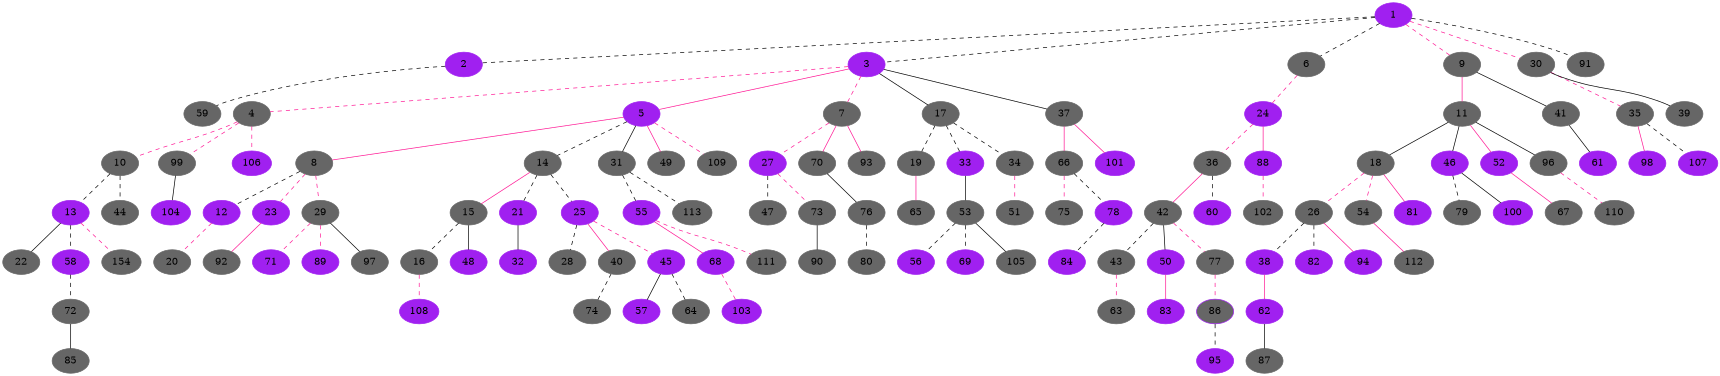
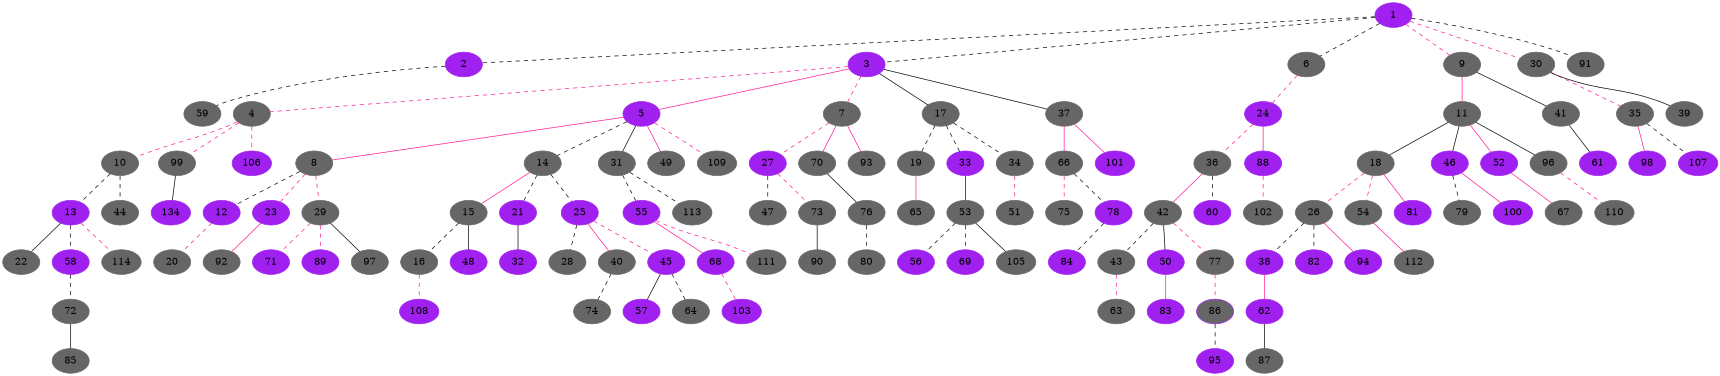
edge "46" -- "100": color black -> deeppink
node "104": label "104" -> "134"
node "154": label "154" -> "114"
